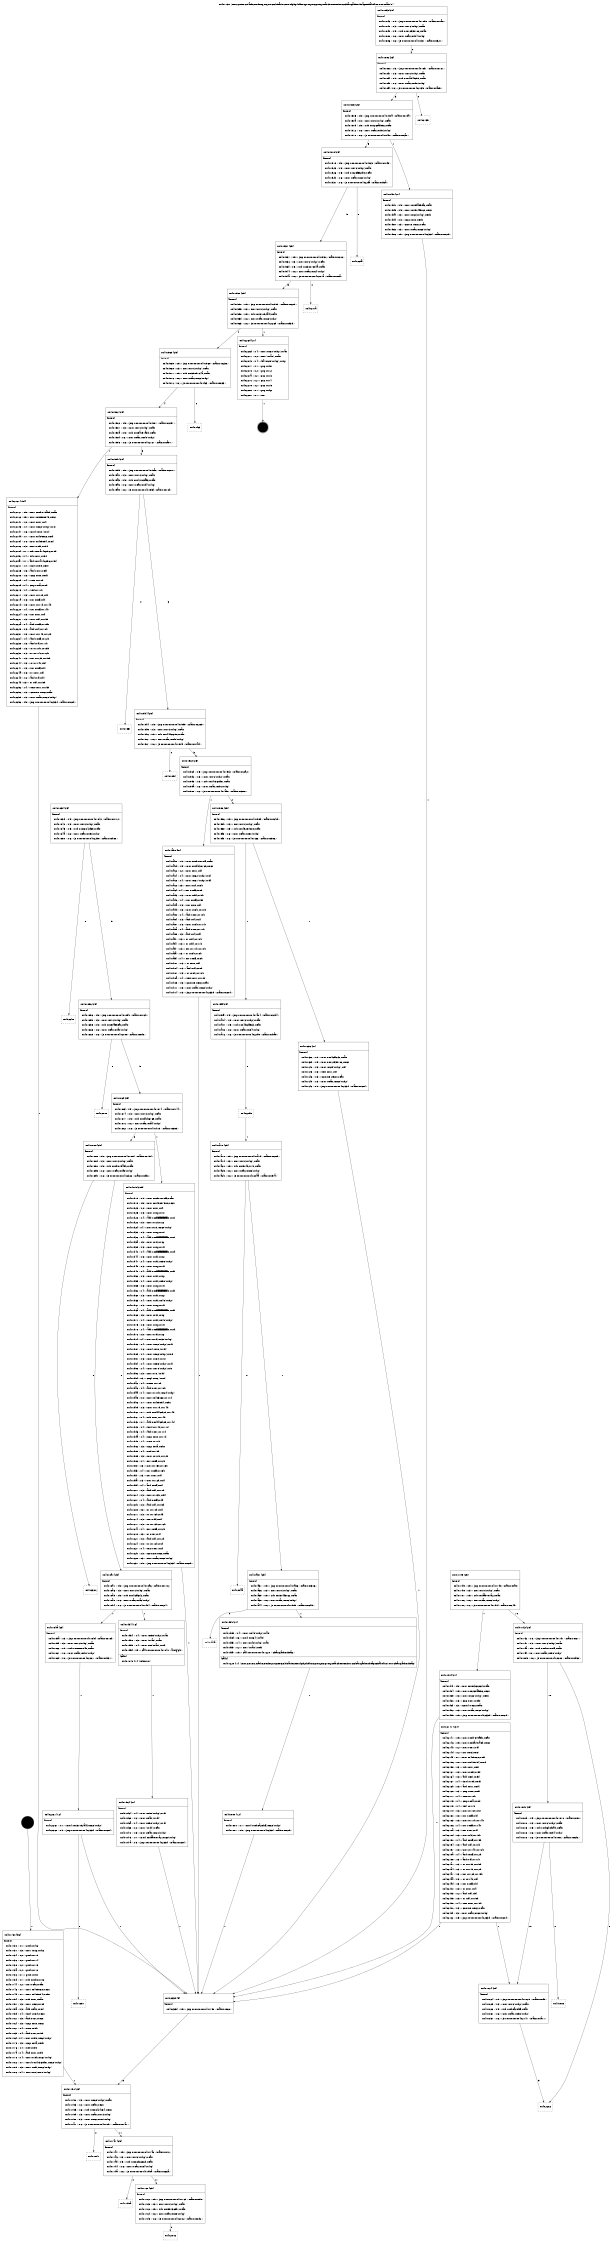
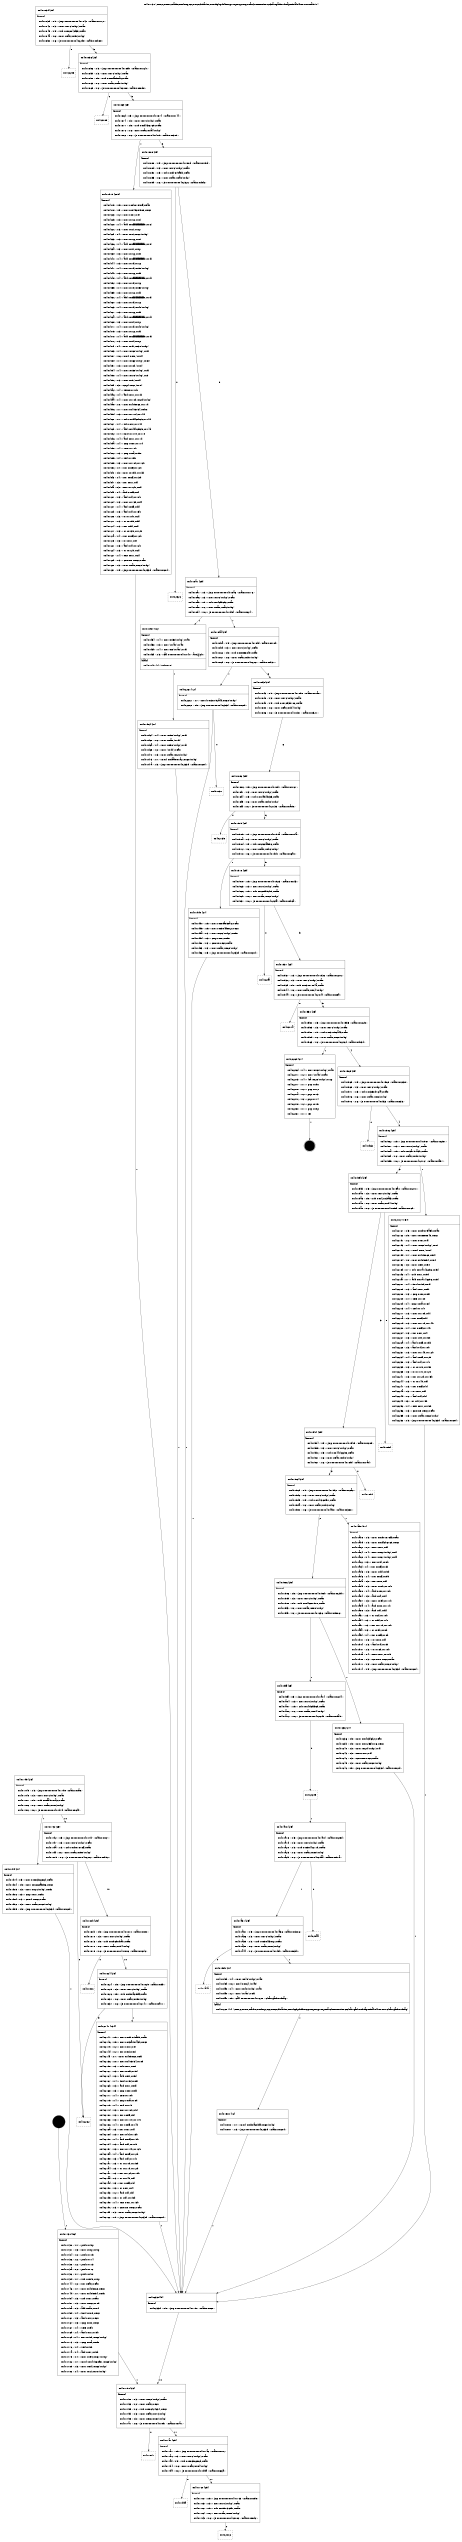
edge "0x4018ba [25]" -> "0x4018d3 [25]": added, label "6"
edge "0x401ab8 [97]" -> "0x40233d [5]": removed, label "1"
edge "0x402141 [134]" -> "0x401824 [25]": reversed
